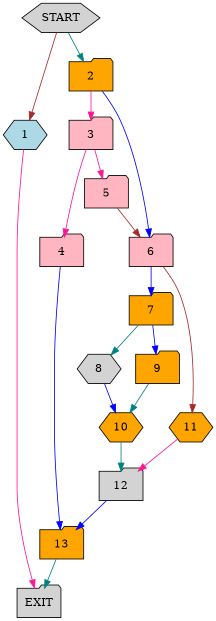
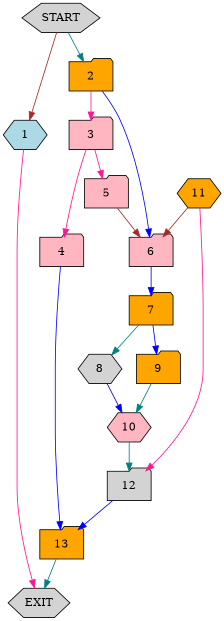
edge "6" -> "11": reversed
node "10": fillcolor orange -> lightpink
node "EXIT": shape folder -> hexagon
